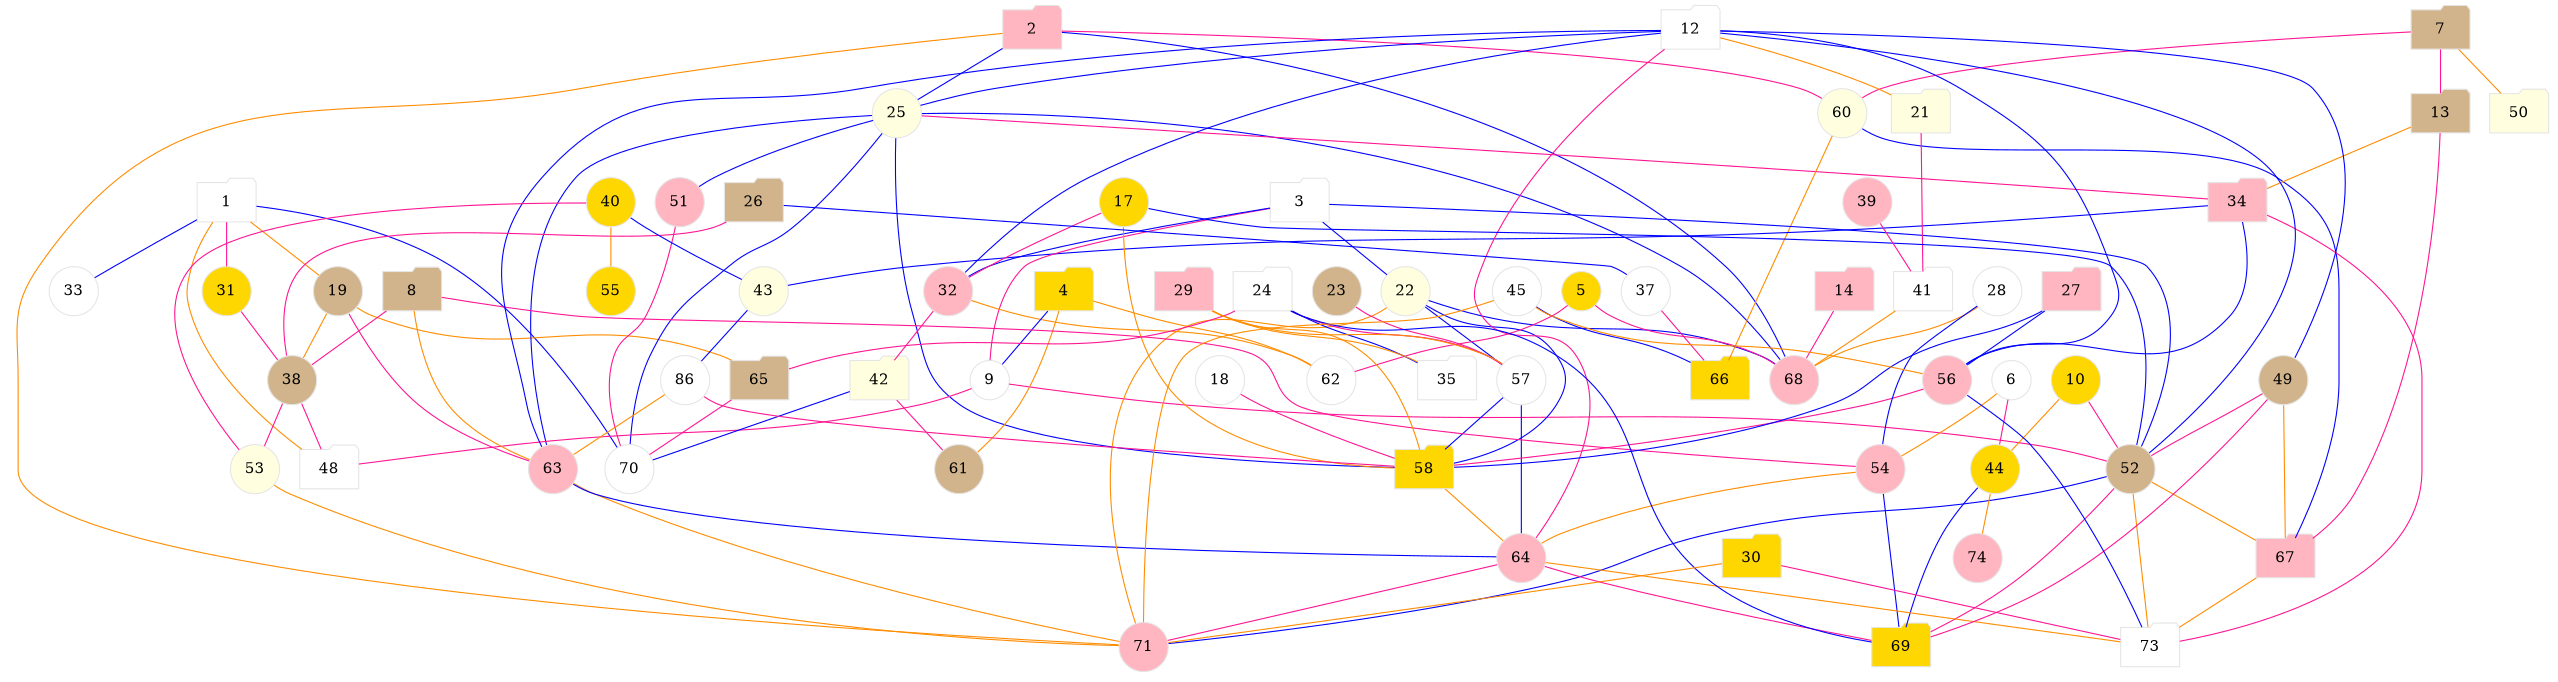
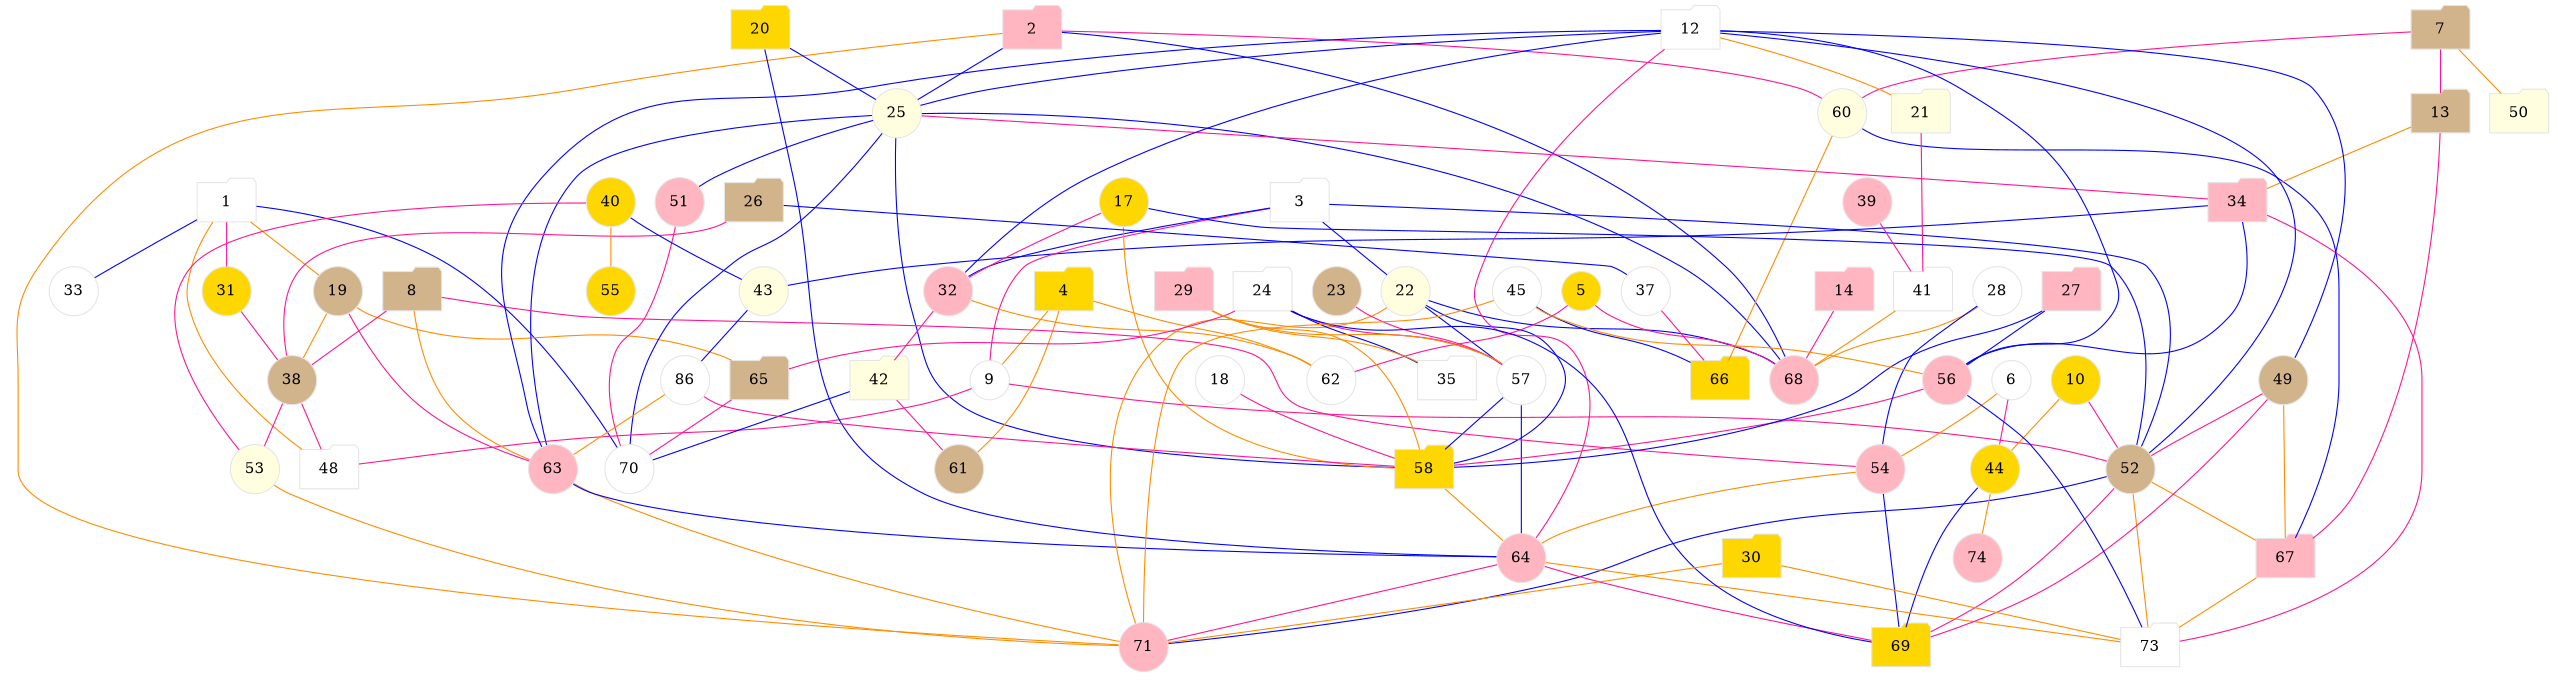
node "20": added
edge "4" -- "9": color blue -> darkorange
edge "30" -- "73": color deeppink -> darkorange
